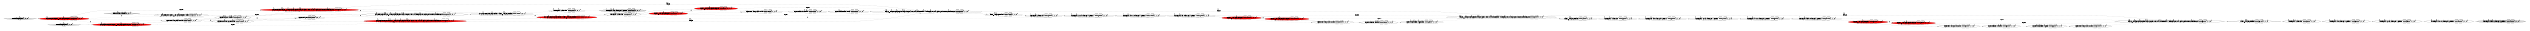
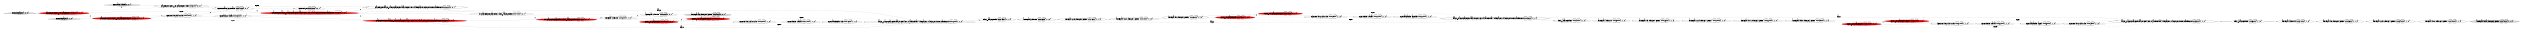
edge "assertEquals(4,tokens.size())@@@8@@@['1', '1', '0']" -> "assertEquals(3,tokens.size())@@@15@@@['1', '1', '0']": now "assertEquals(4,tokens.size())@@@8@@@['1', '1', '0']" -> "assertEquals(1,tokens.size())@@@8@@@['0', '0', '1']"
